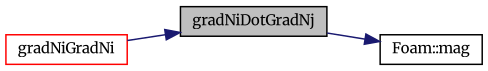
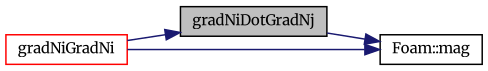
edge "gradNiGradNi" -> "Foam::mag": added
